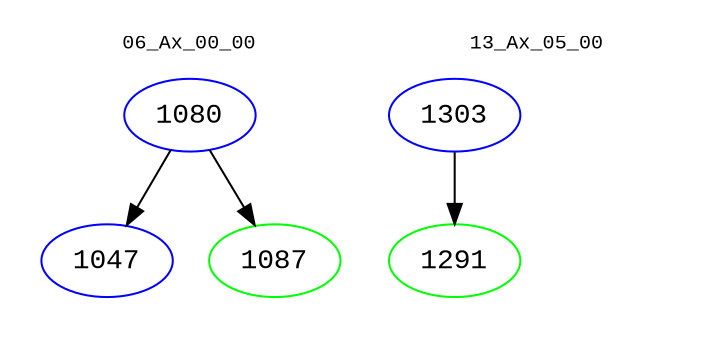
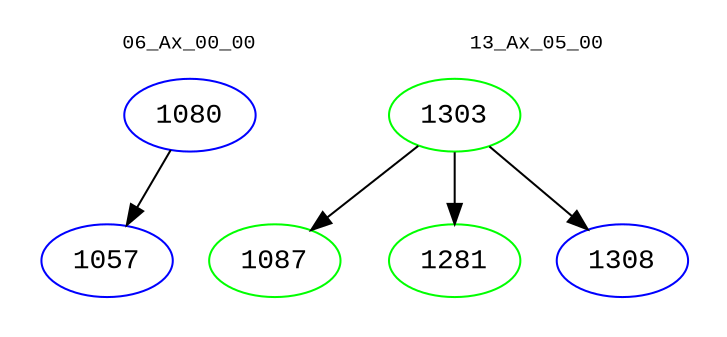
node "1303": color blue -> green
edge "1080" -> "1087": now "1303" -> "1087"
node "1047": label "1047" -> "1057"
node "1291": label "1291" -> "1281"
node "1308": added
